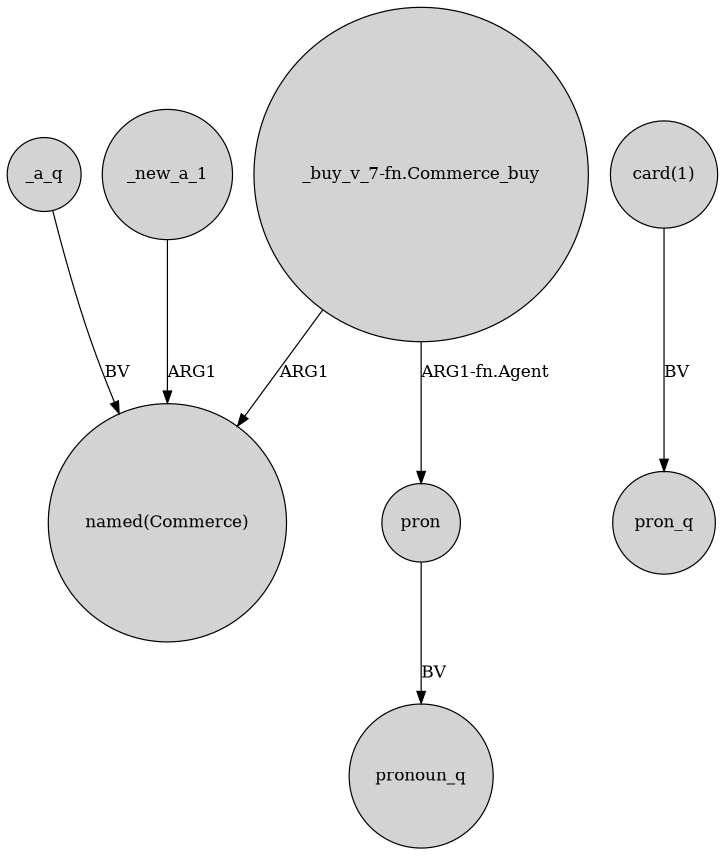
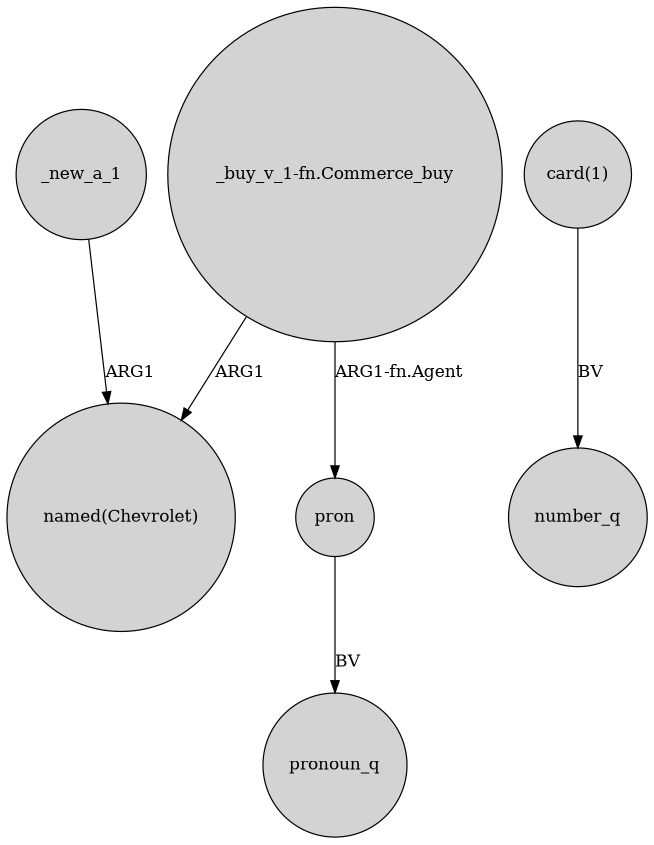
node "_a_q": removed
node "_buy_v_7-fn.Commerce_buy": label "_buy_v_7-fn.Commerce_buy" -> "_buy_v_1-fn.Commerce_buy"
node "named(Commerce)": label "named(Commerce)" -> "named(Chevrolet)"
node "pron_q": label "pron_q" -> "number_q"
